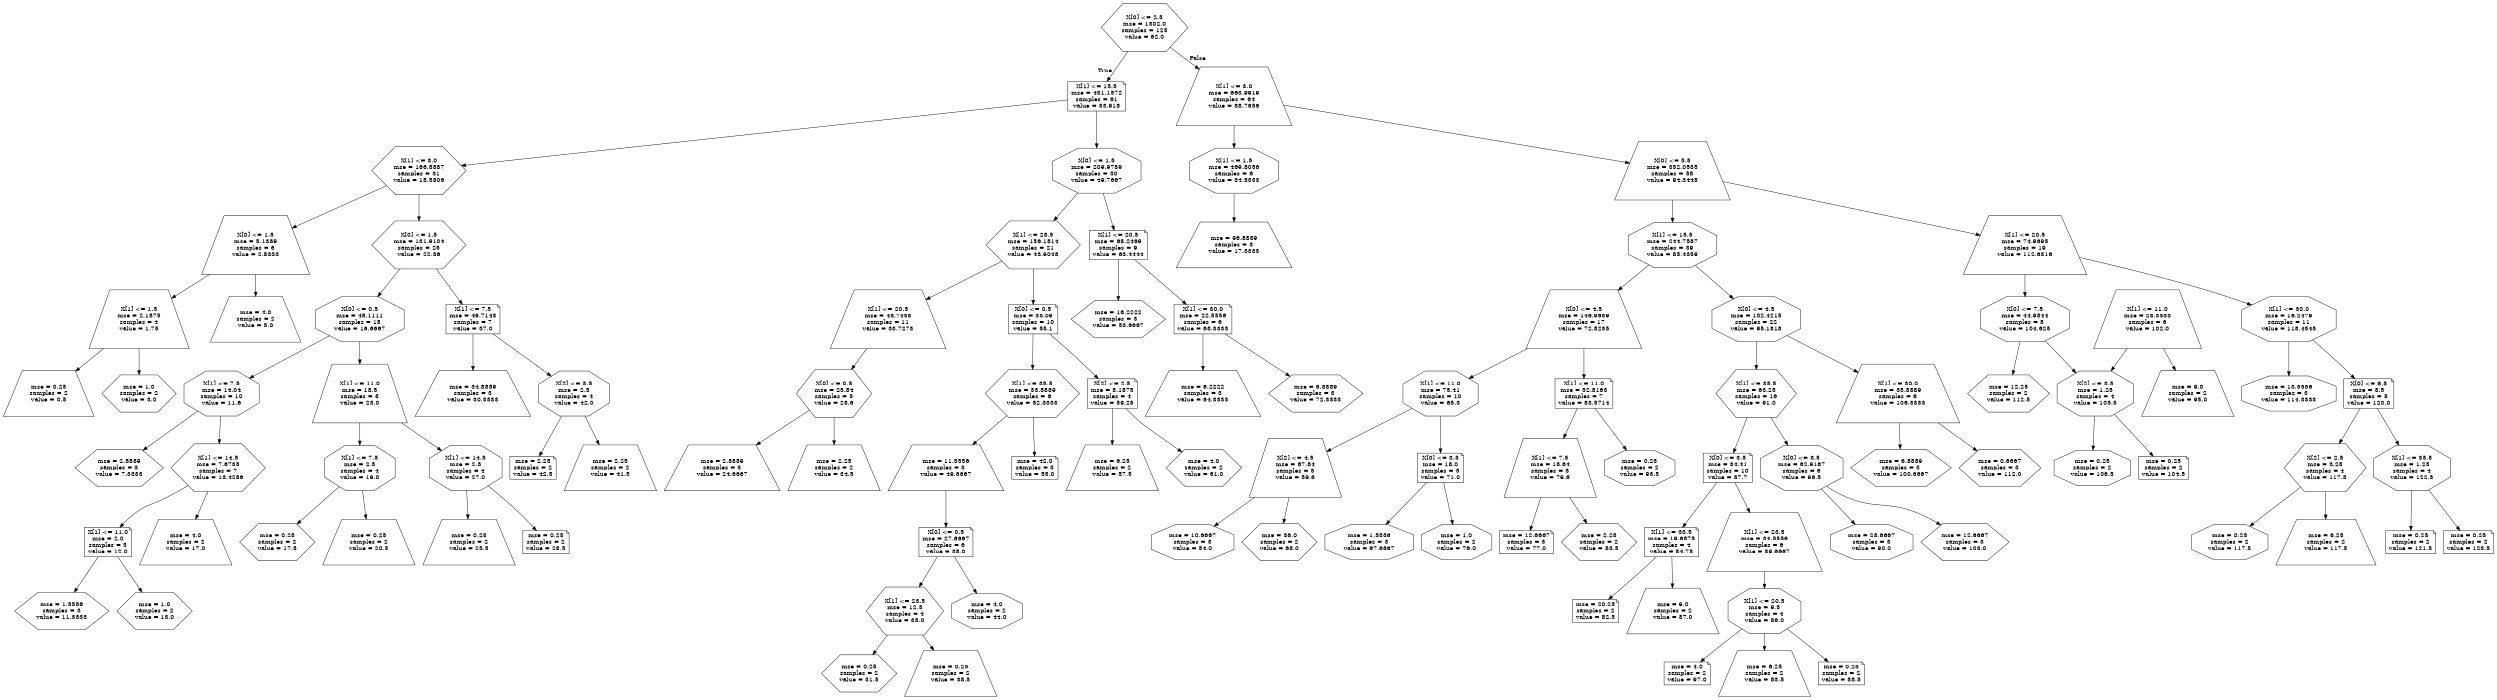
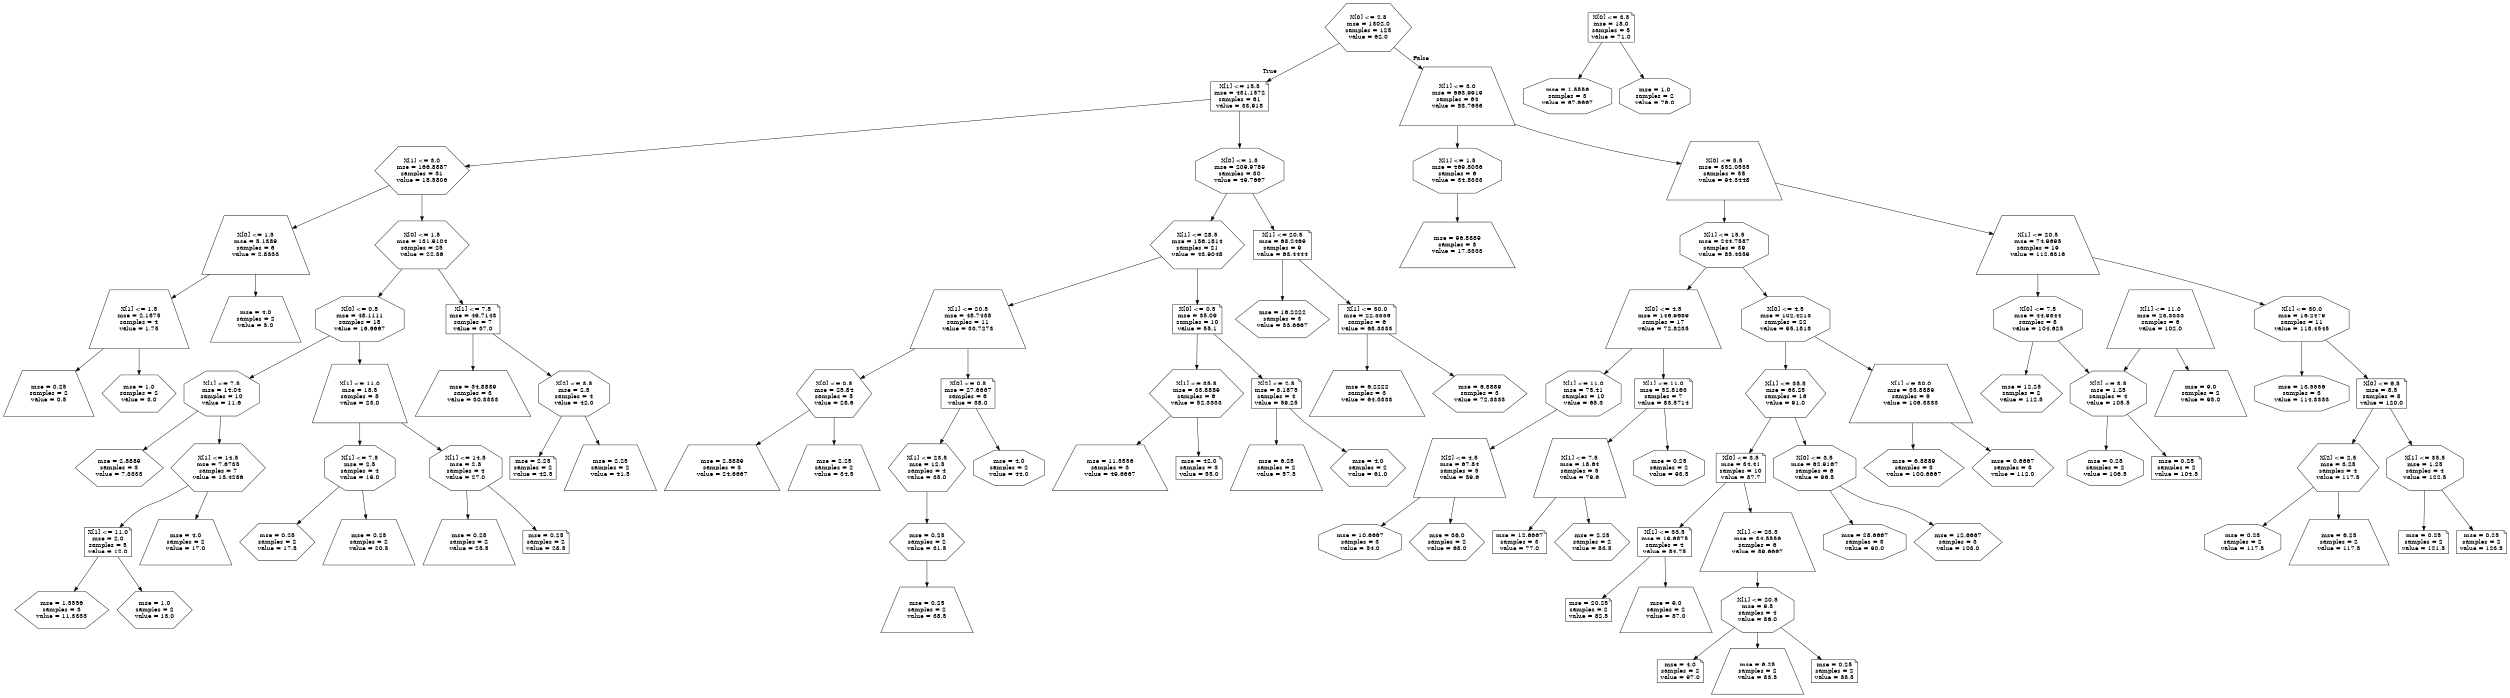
edge "X[1] <= 11.0 mse = 75.41 samples = 10 value = 65.3" -> "X[0] <= 3.5 mse = 18.0 samples = 5 value = 71.0": removed
edge "mse = 11.5556 samples = 3 value = 49.6667" -> "X[0] <= 0.5 mse = 27.6667 samples = 6 value = 38.0": now "X[1] <= 20.5 mse = 48.7438 samples = 11 value = 33.7273" -> "X[0] <= 0.5 mse = 27.6667 samples = 6 value = 38.0"
edge "X[1] <= 23.5 mse = 12.5 samples = 4 value = 35.0" -> "mse = 0.25 samples = 2 value = 38.5": now "mse = 0.25 samples = 2 value = 31.5" -> "mse = 0.25 samples = 2 value = 38.5"
